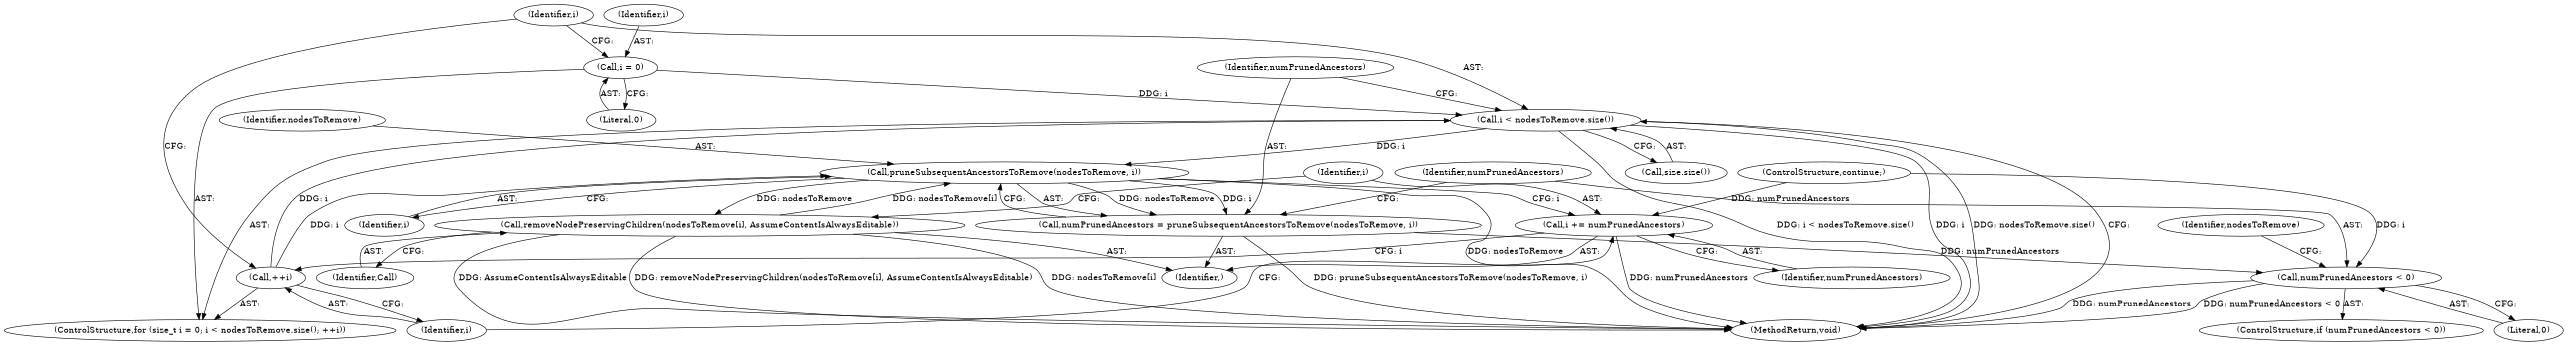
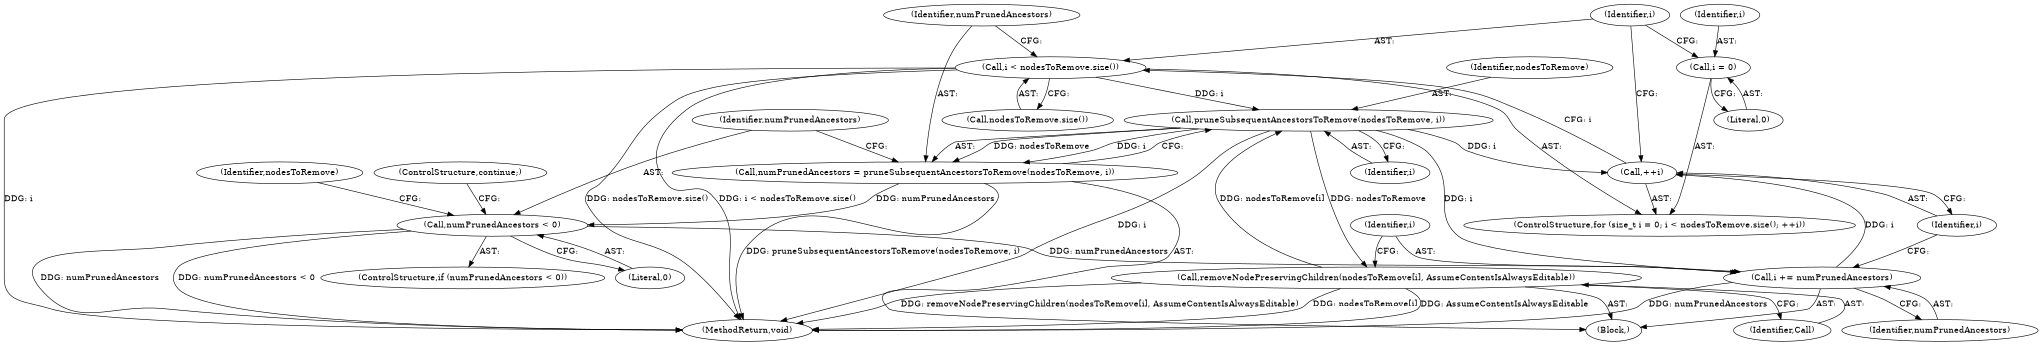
edge "(Call,i = 0)" -> "(Call,i < nodesToRemove.size())": removed, label "DDG: i"
node "(Call,size.size())": label "(Call,size.size())" -> "(Call,nodesToRemove.size())"
edge "(MethodReturn,void)" -> "(Call,i < nodesToRemove.size())": removed, label "CFG:"
edge "(Call,++i)" -> "(Call,pruneSubsequentAncestorsToRemove(nodesToRemove, i))": reversed
edge "(ControlStructure,continue;)" -> "(Call,i += numPrunedAncestors)": now "(Call,numPrunedAncestors < 0)" -> "(Call,i += numPrunedAncestors)"
edge "(Call,++i)" -> "(Call,i < nodesToRemove.size())": label "DDG: i" -> "CFG: i"
edge "(Call,pruneSubsequentAncestorsToRemove(nodesToRemove, i))" -> "(Call,i += numPrunedAncestors)": label "CFG: i" -> "DDG: i"
edge "(ControlStructure,continue;)" -> "(Call,numPrunedAncestors < 0)": label "DDG: i" -> "CFG: "
edge "(Call,i += numPrunedAncestors)" -> "(Call,++i)": label "CFG: i" -> "DDG: i"
edge "(Call,pruneSubsequentAncestorsToRemove(nodesToRemove, i))" -> "(MethodReturn,void)": label "DDG: nodesToRemove" -> "DDG: i"
node "(Identifier,)": label "(Identifier,)" -> "(Block,)"
